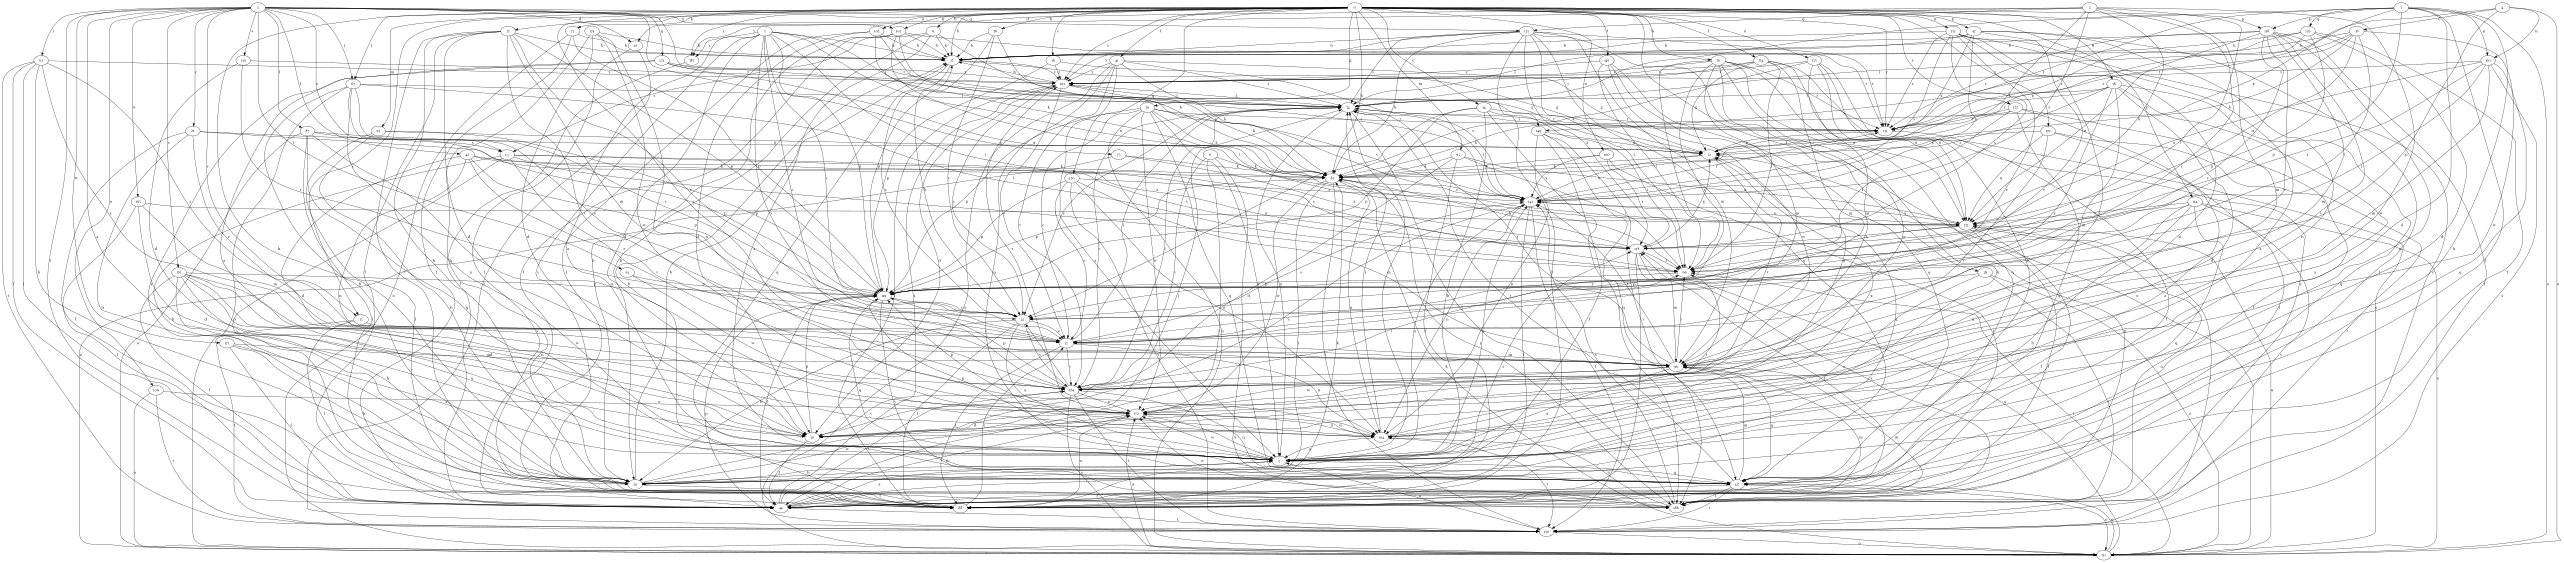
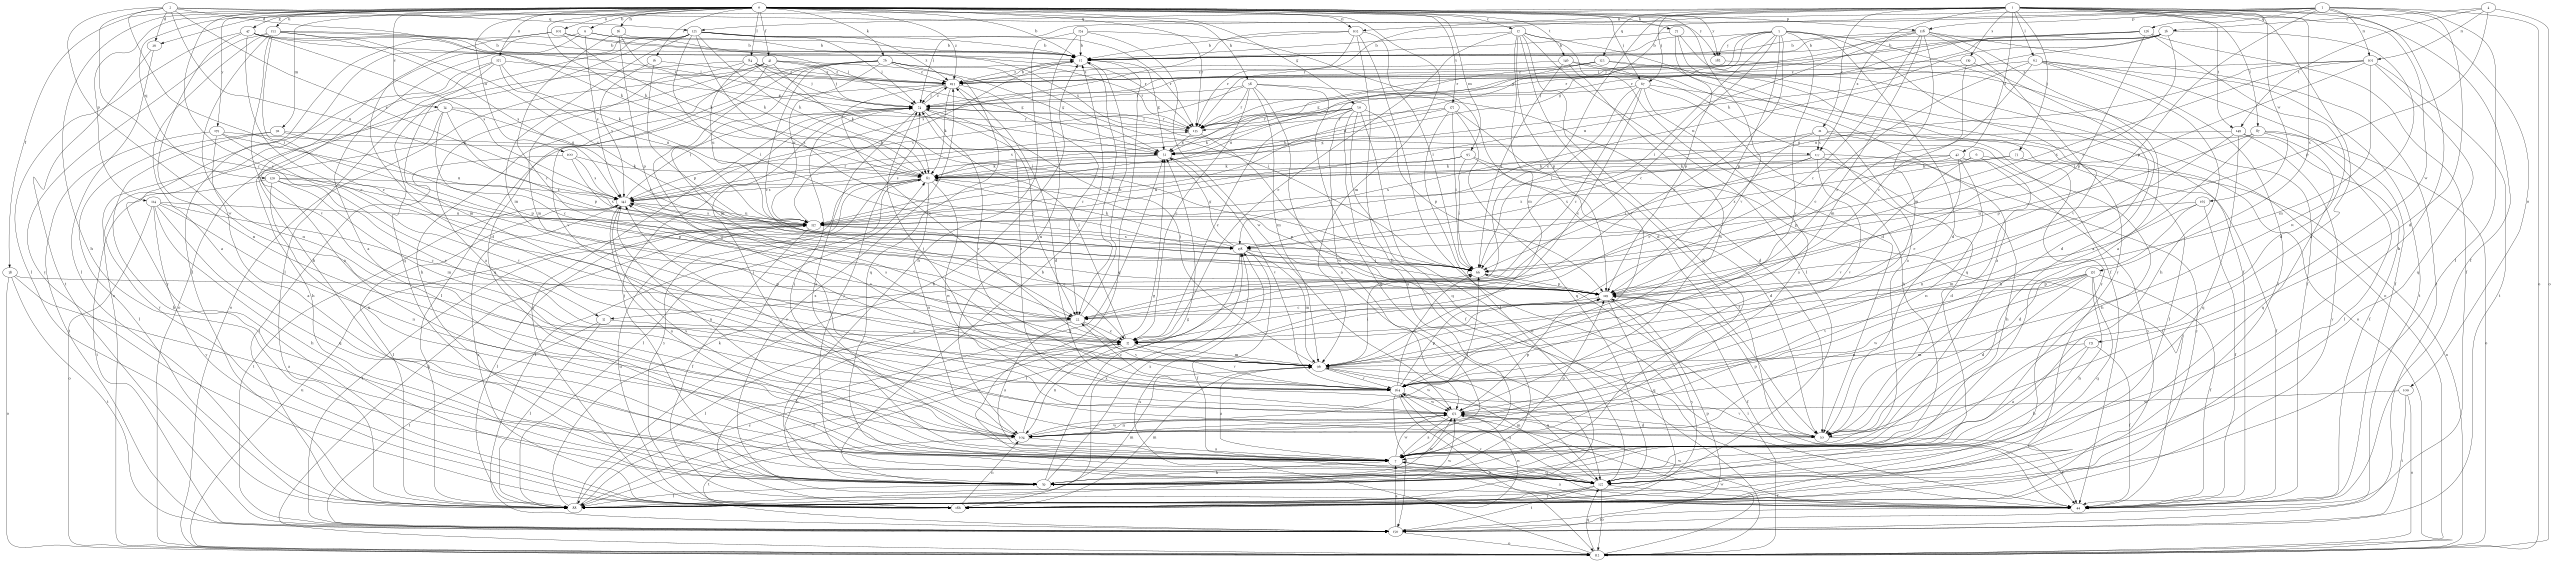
edge "157" -> "15": added, label "b"
edge "62" -> "96": label "y" -> "m"
node "61": removed
